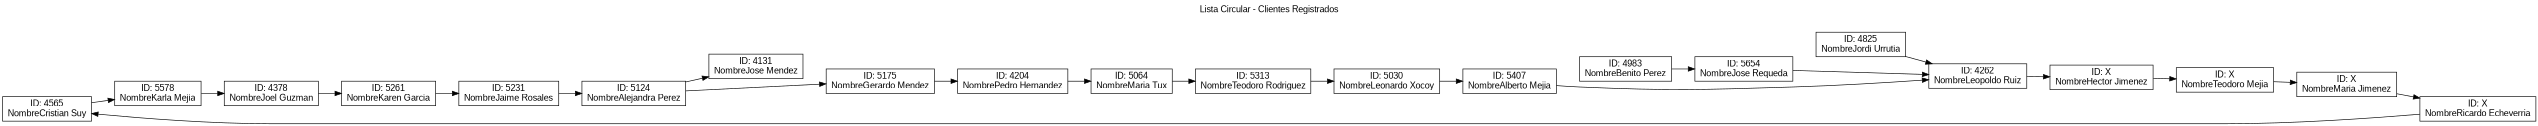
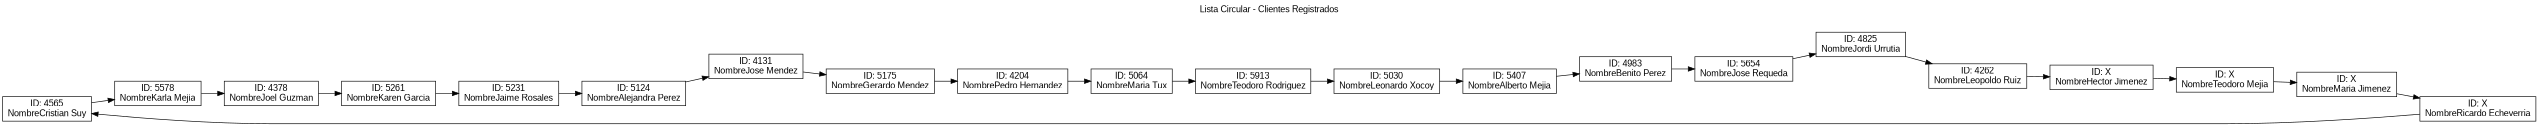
edge "ID: 5654 NombreJose Requeda" -> "ID: 4262 NombreLeopoldo Ruiz": now "ID: 5654 NombreJose Requeda" -> "ID: 4825 NombreJordi Urrutia"
node "ID: 5313 NombreTeodoro Rodriguez": label "ID: 5313 NombreTeodoro Rodriguez" -> "ID: 5913 NombreTeodoro Rodriguez"
edge "ID: 5124 NombreAlejandra Perez" -> "ID: 5175 NombreGerardo Mendez": now "ID: 4131 NombreJose Mendez" -> "ID: 5175 NombreGerardo Mendez"
edge "ID: 5407 NombreAlberto Mejia" -> "ID: 4262 NombreLeopoldo Ruiz": now "ID: 5407 NombreAlberto Mejia" -> "ID: 4983 NombreBenito Perez"
